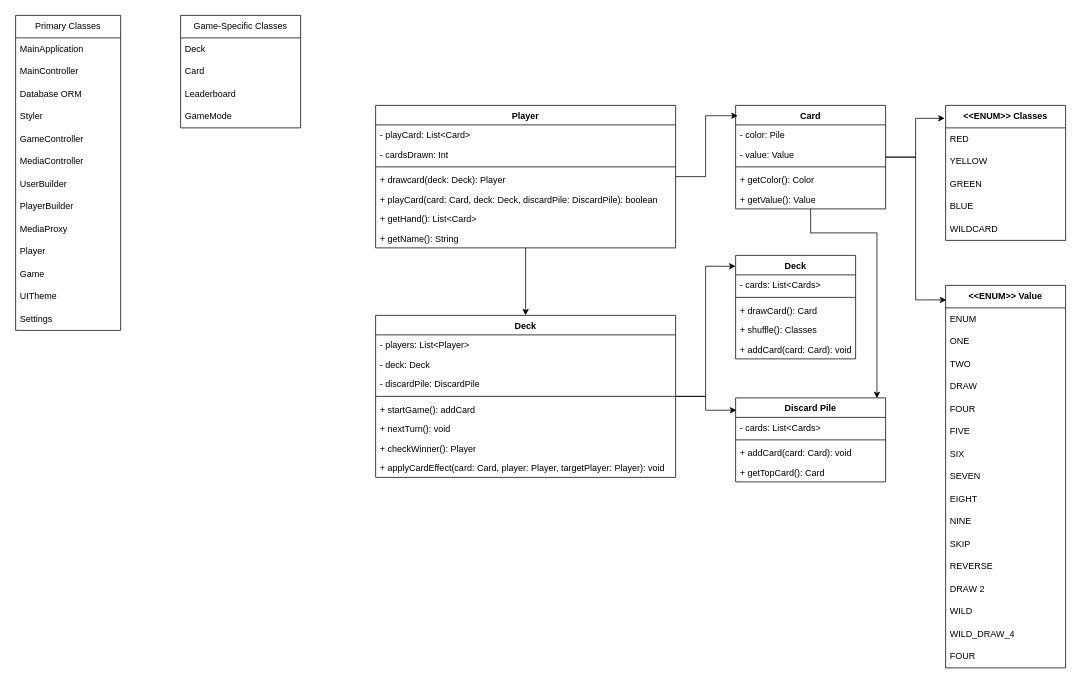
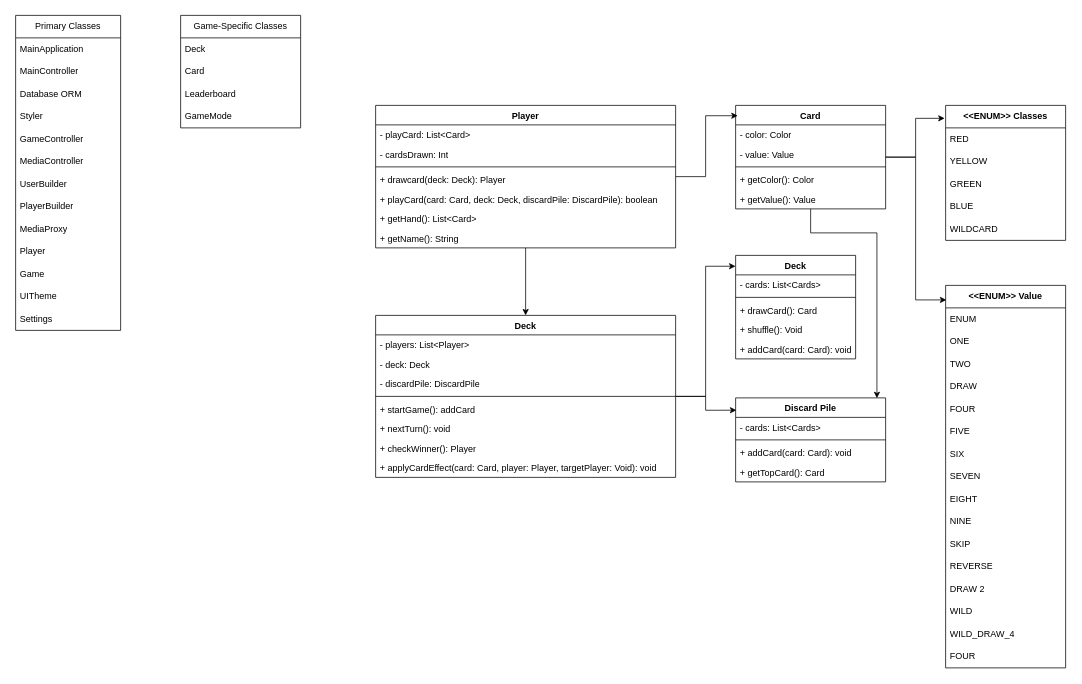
node "- color: Pile": label "- color: Pile" -> "- color: Color"
node "+ shuffle(): Classes": label "+ shuffle(): Classes" -> "+ shuffle(): Void"
node "+ applyCardEffect(card: Card, player: Player, targetPlayer: Player): void": label "+ applyCardEffect(card: Card, player: Player, targetPlayer: Player): void" -> "+ applyCardEffect(card: Card, player: Player, targetPlayer: Void): void"
